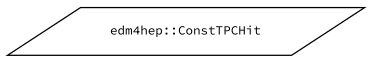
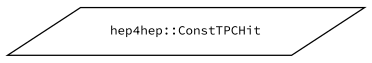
node "edm4hep::ConstTPCHit": label "edm4hep::ConstTPCHit" -> "hep4hep::ConstTPCHit"
